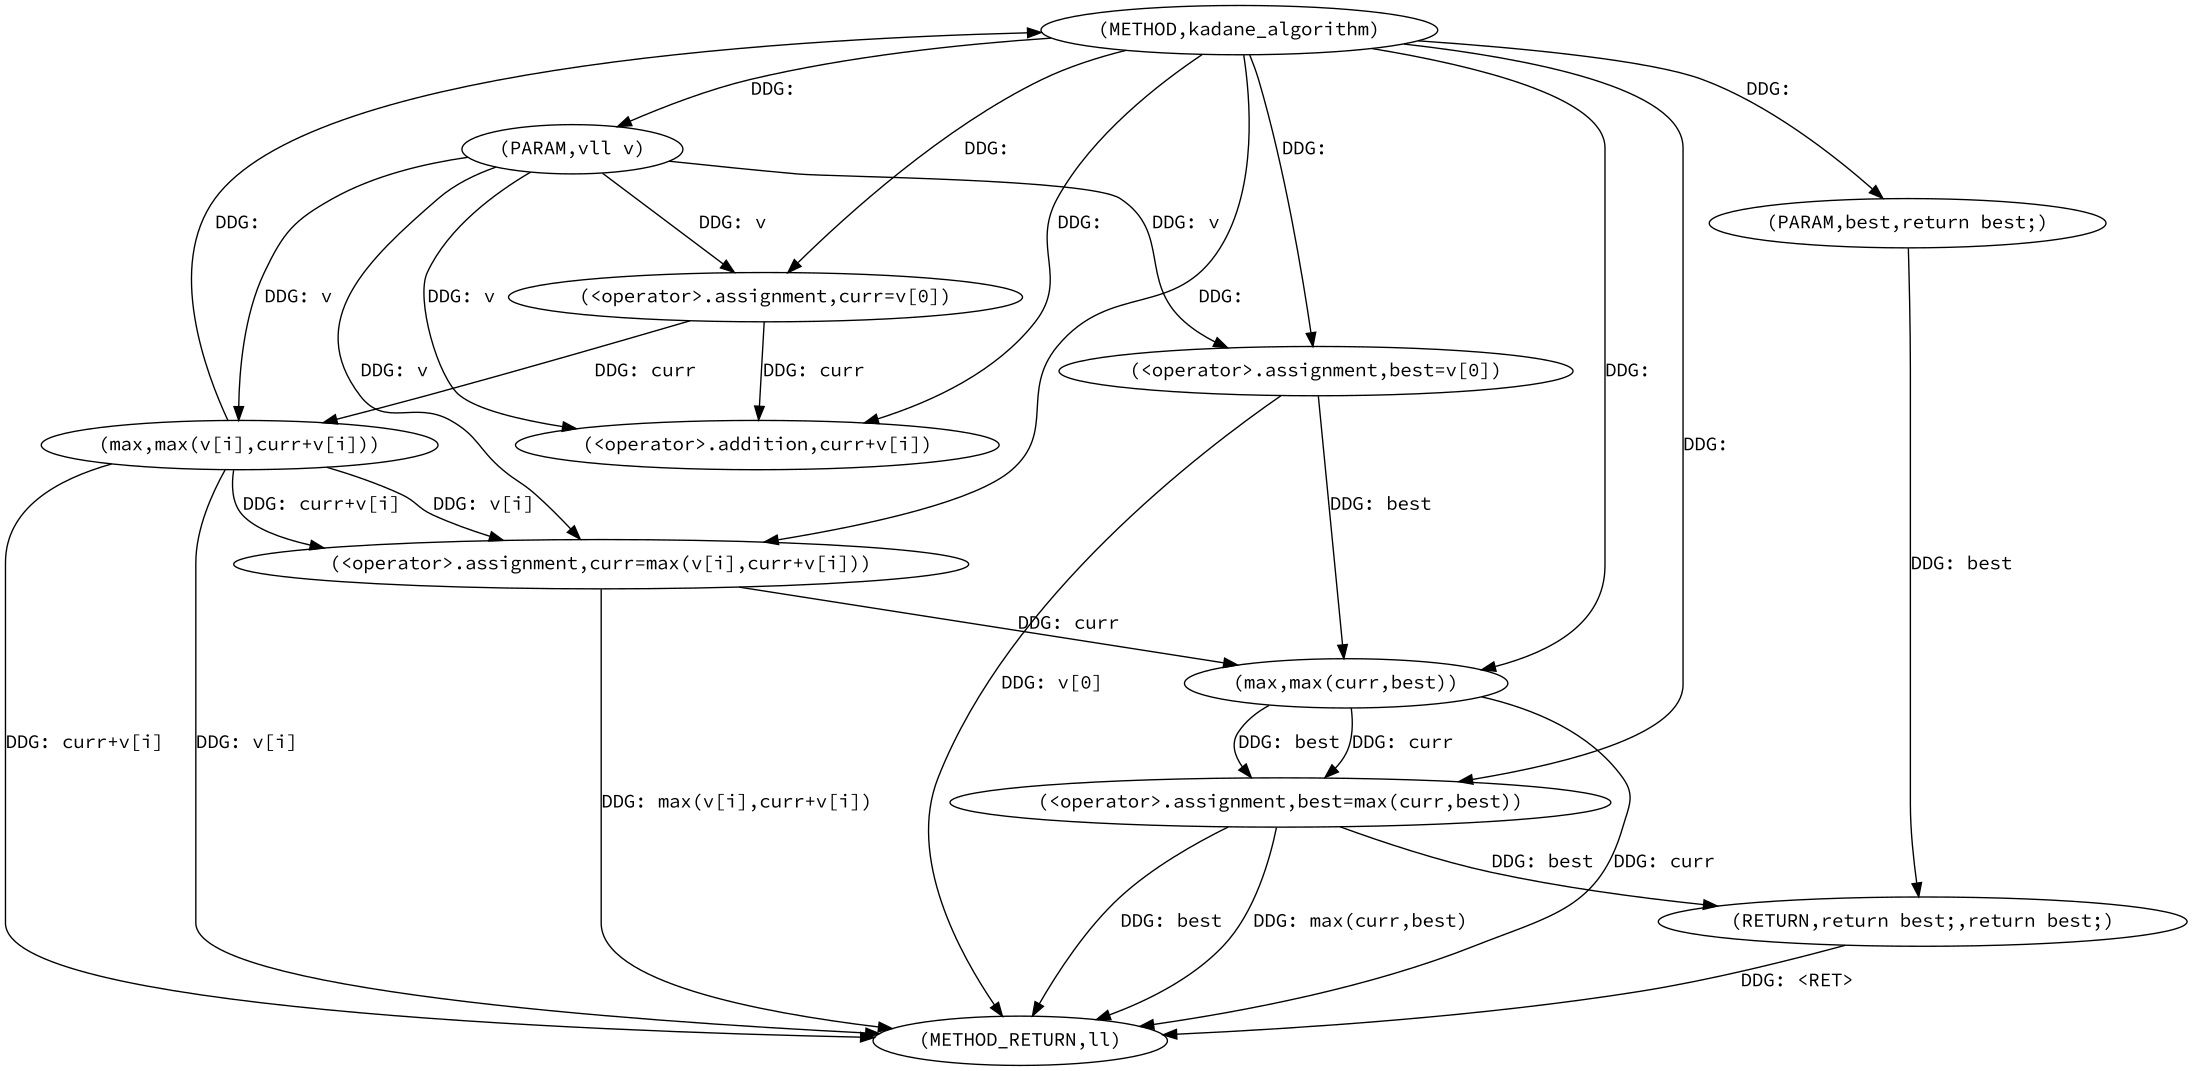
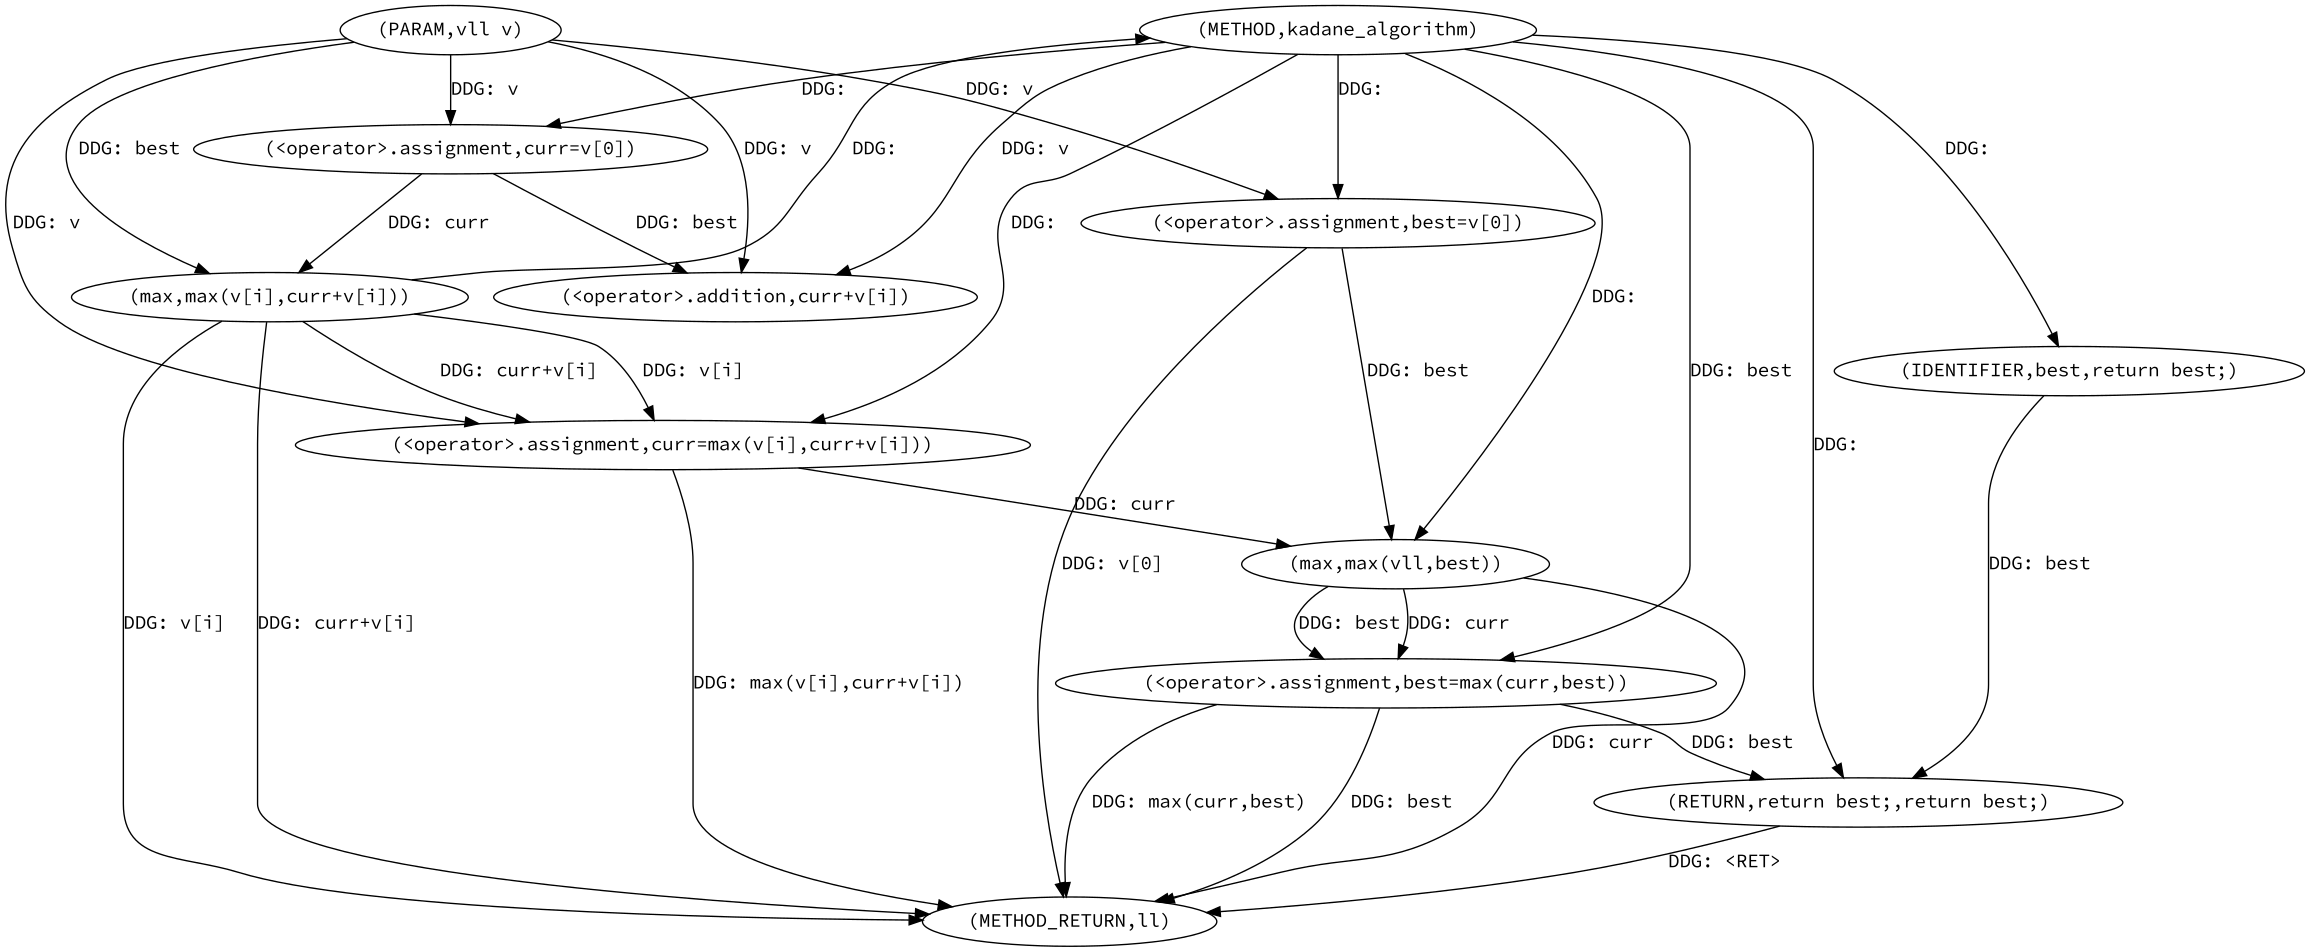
edge "(METHOD,kadane_algorithm)" -> "(PARAM,vll v)": now "(METHOD,kadane_algorithm)" -> "(RETURN,return best;,return best;)"
edge "(METHOD,kadane_algorithm)" -> "(<operator>.addition,curr+v[i])": label "DDG: " -> "DDG: v"
node "(PARAM,best,return best;)": label "(PARAM,best,return best;)" -> "(IDENTIFIER,best,return best;)"
edge "(PARAM,vll v)" -> "(max,max(v[i],curr+v[i]))": label "DDG: v" -> "DDG: best"
edge "(<operator>.assignment,curr=v[0])" -> "(<operator>.addition,curr+v[i])": label "DDG: curr" -> "DDG: best"
edge "(METHOD,kadane_algorithm)" -> "(<operator>.assignment,best=max(curr,best))": label "DDG: " -> "DDG: best"
node "(max,max(curr,best))": label "(max,max(curr,best))" -> "(max,max(vll,best))"
